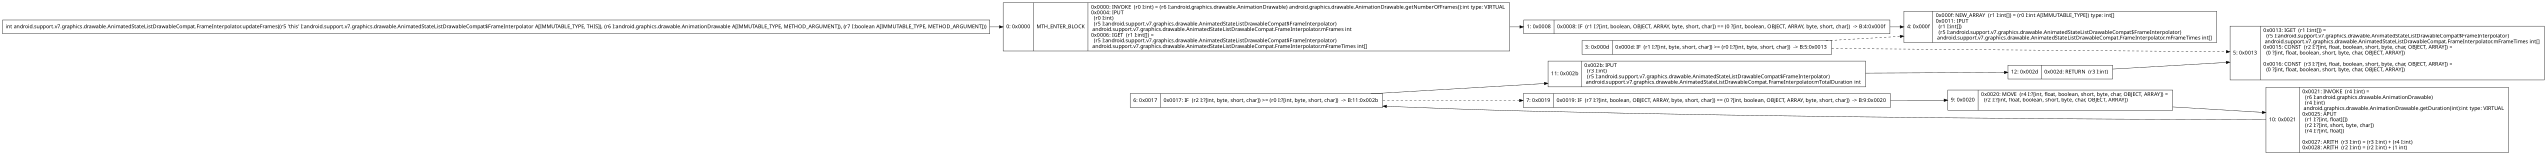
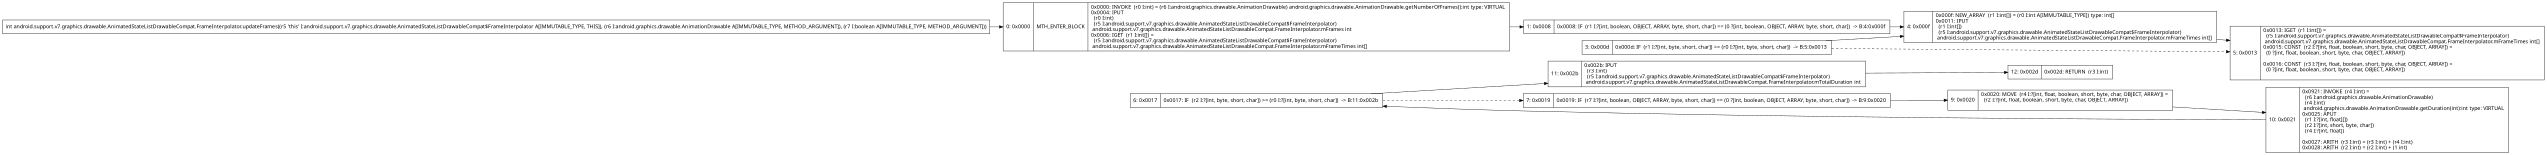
edge "3: 0x000d" -> "4: 0x000f": style dashed -> solid
edge "12: 0x002d" -> "5: 0x0013": now "4: 0x000f" -> "5: 0x0013"
node "10: 0x0021": text "0x0021: INVOKE  (r4 I:int) =" -> "0x0921: INVOKE  (r4 I:int) ="
